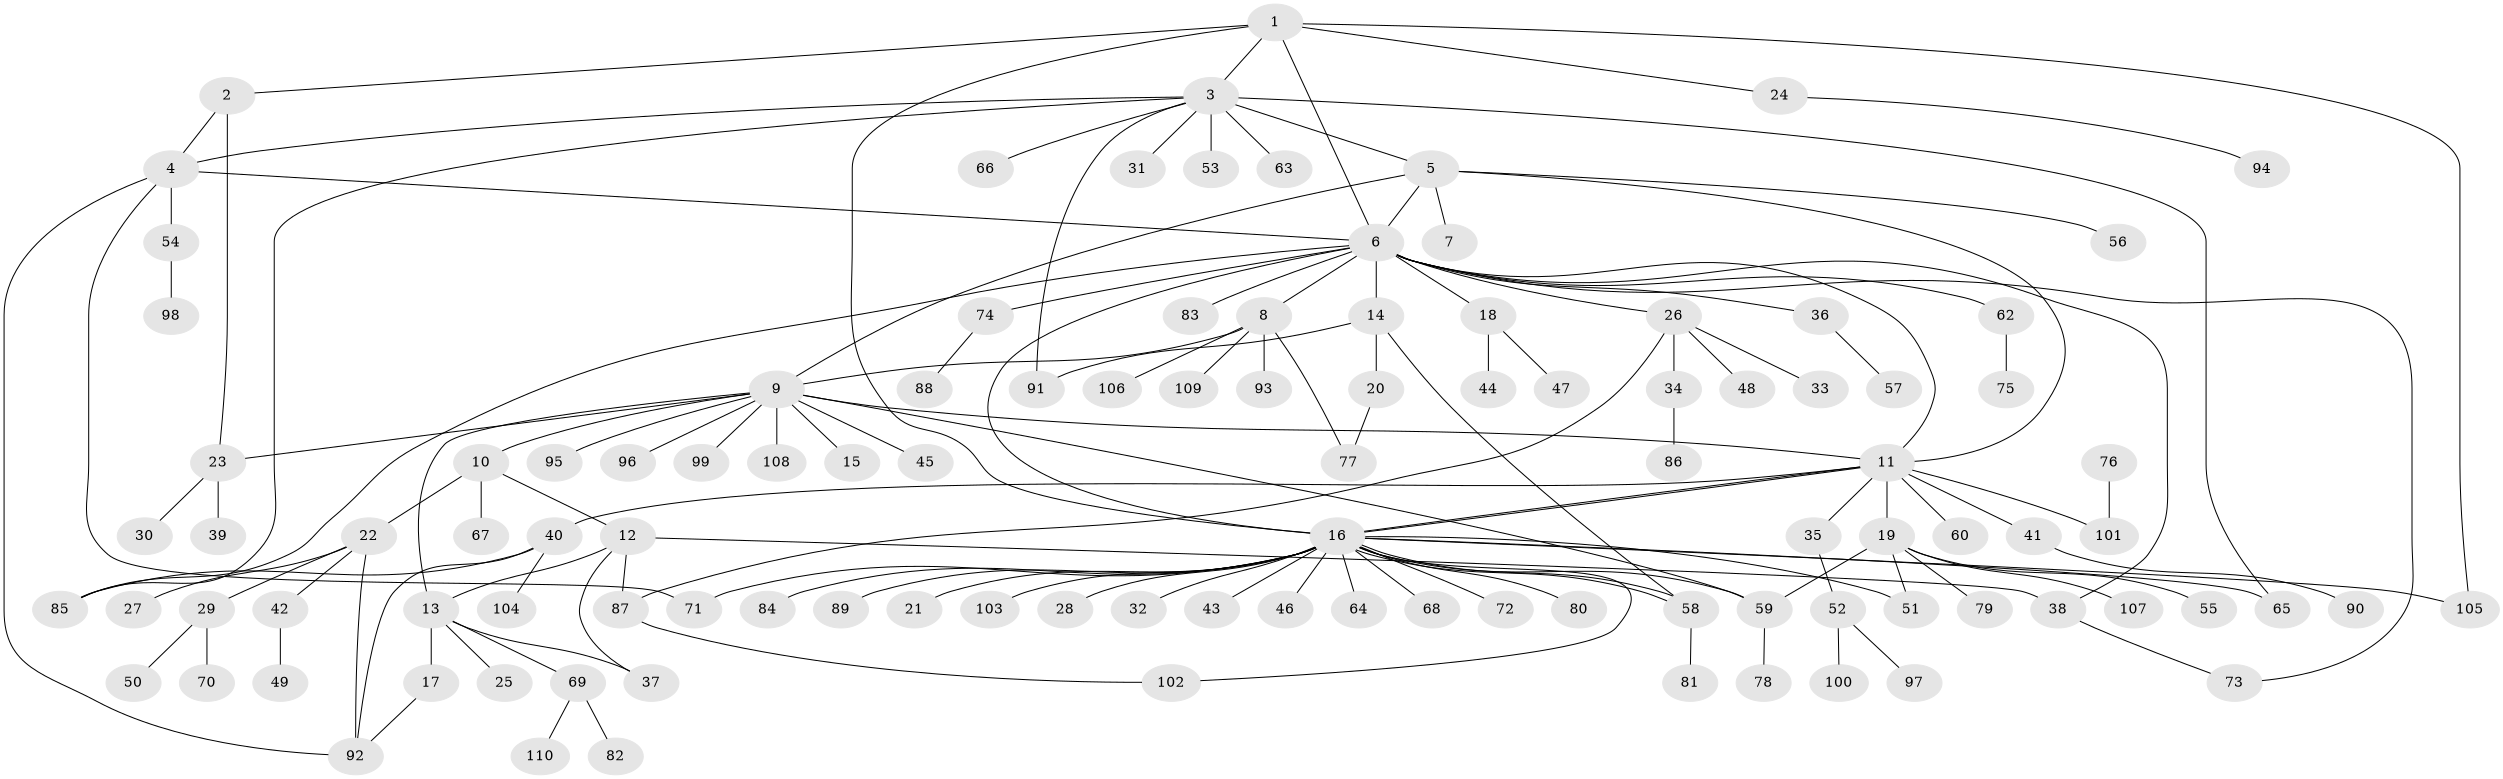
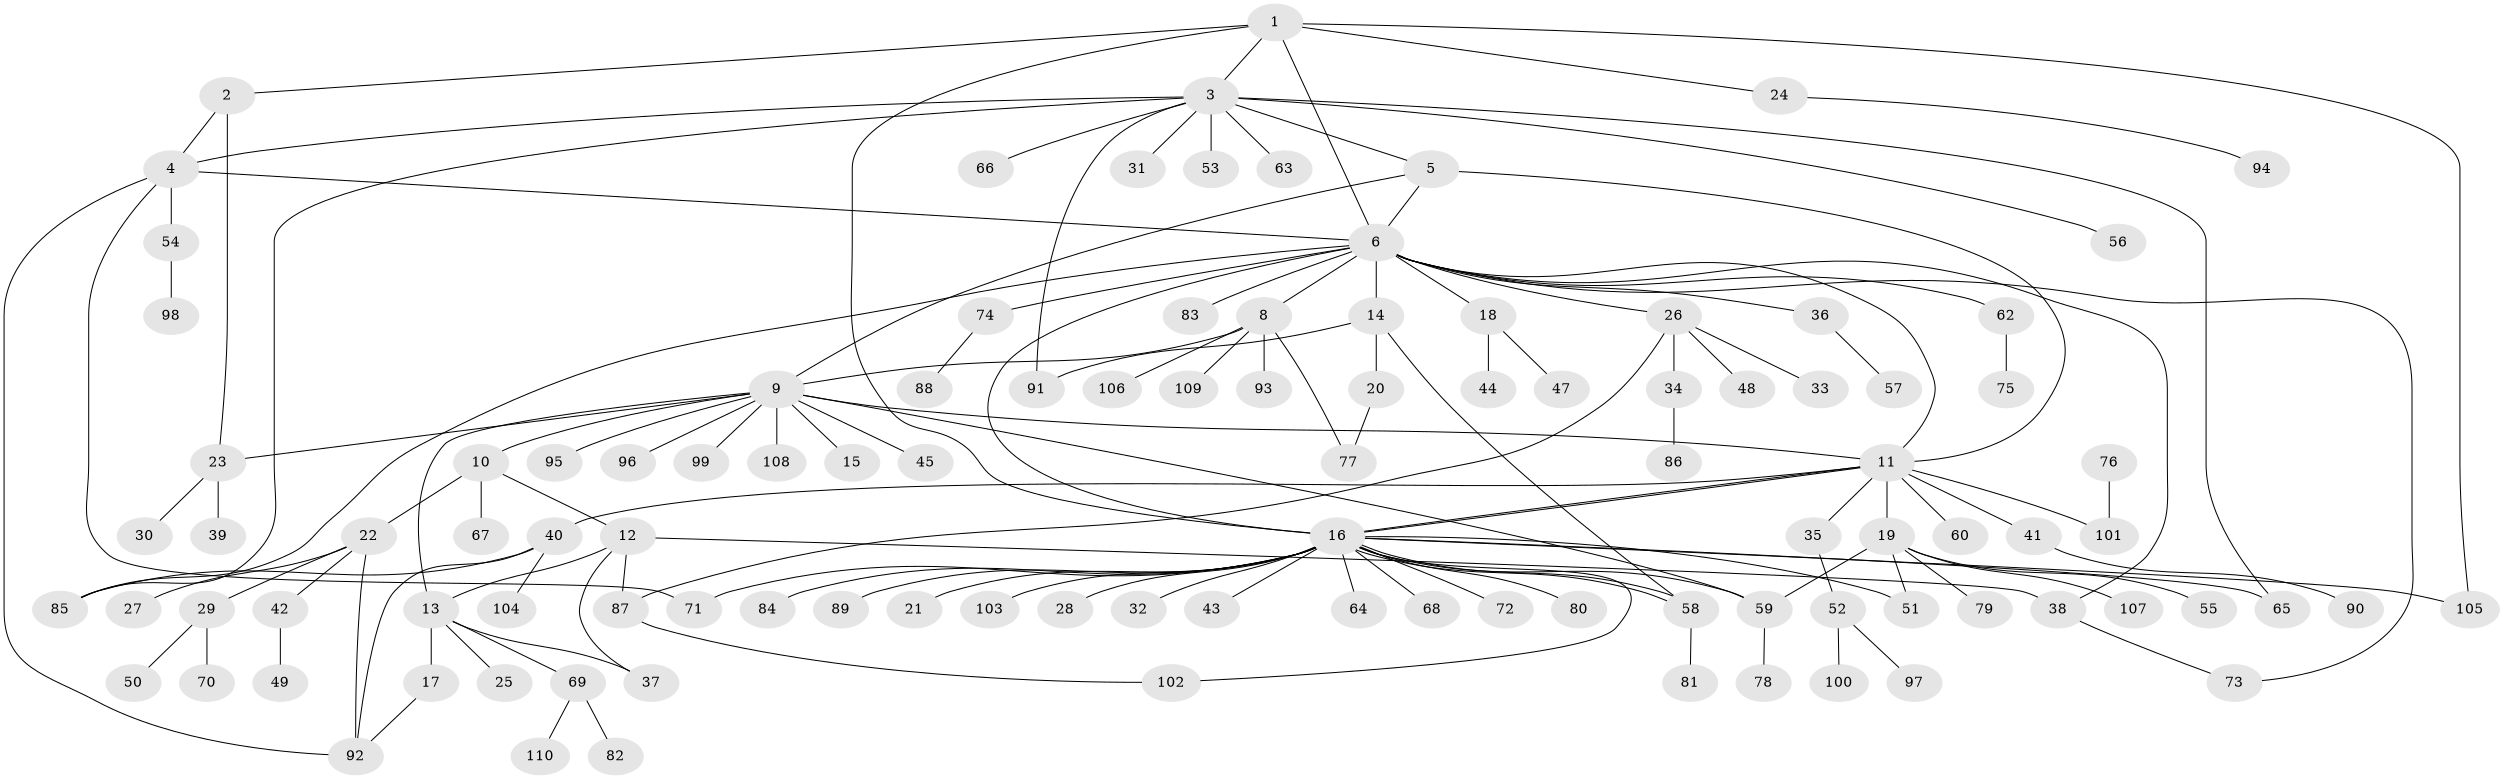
edge "5" -- "56": now "3" -- "56"
node "7": removed
node "46": removed
